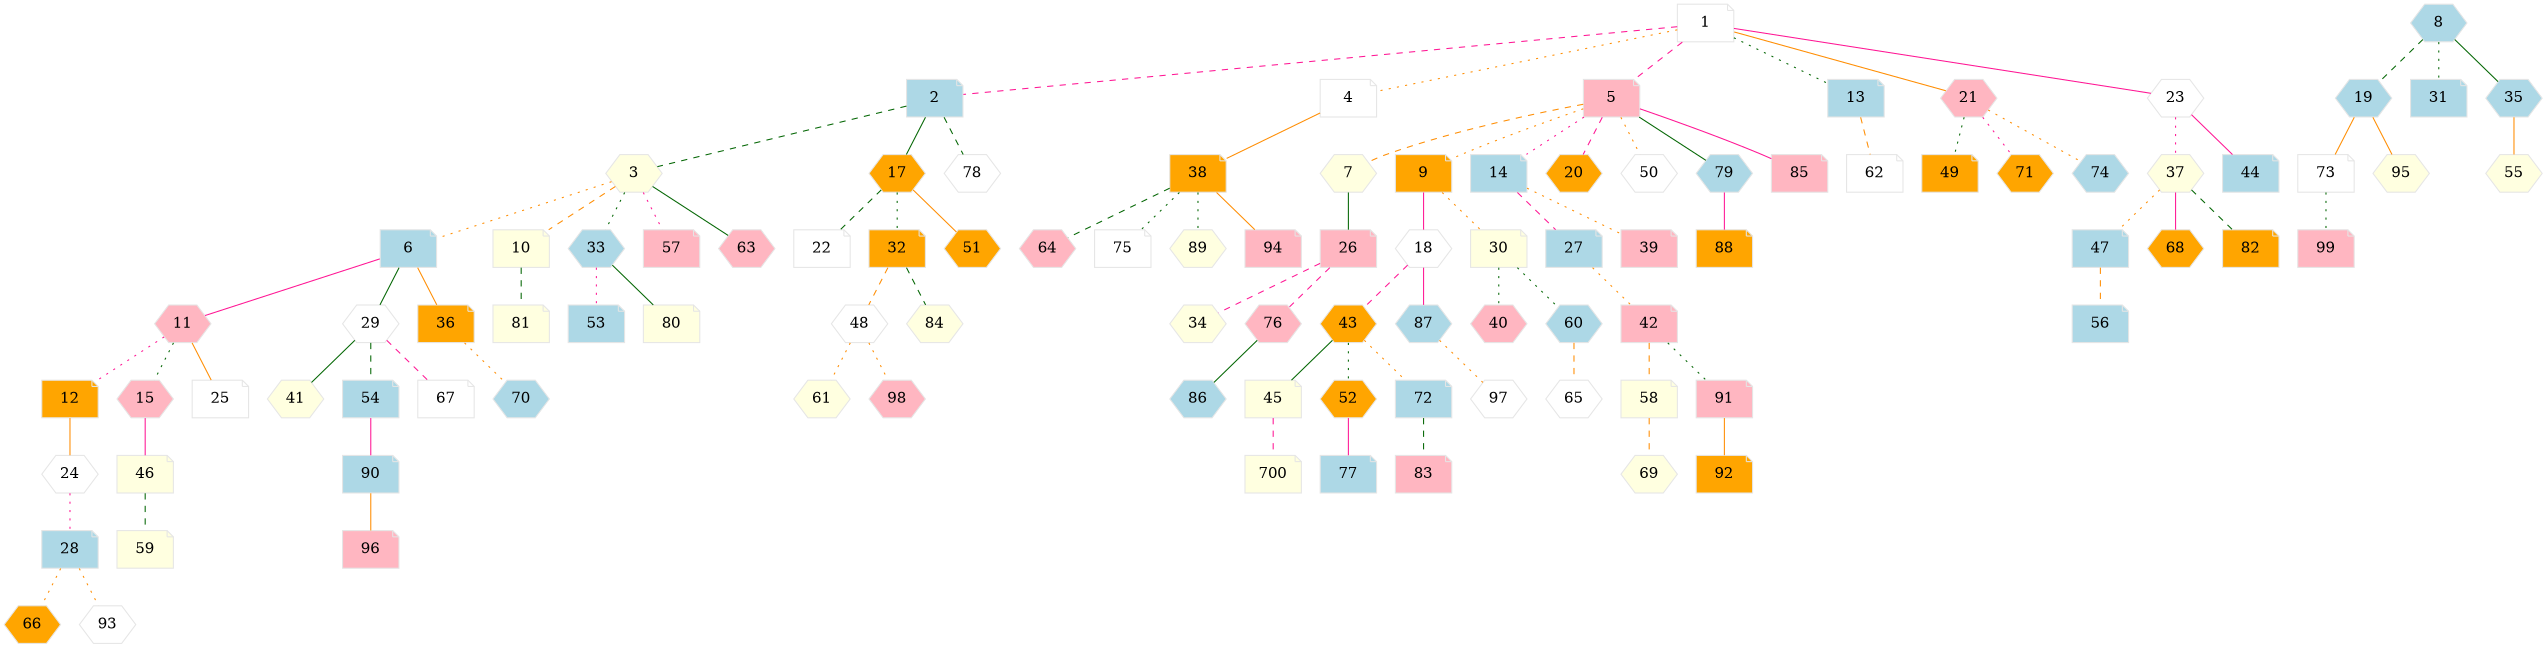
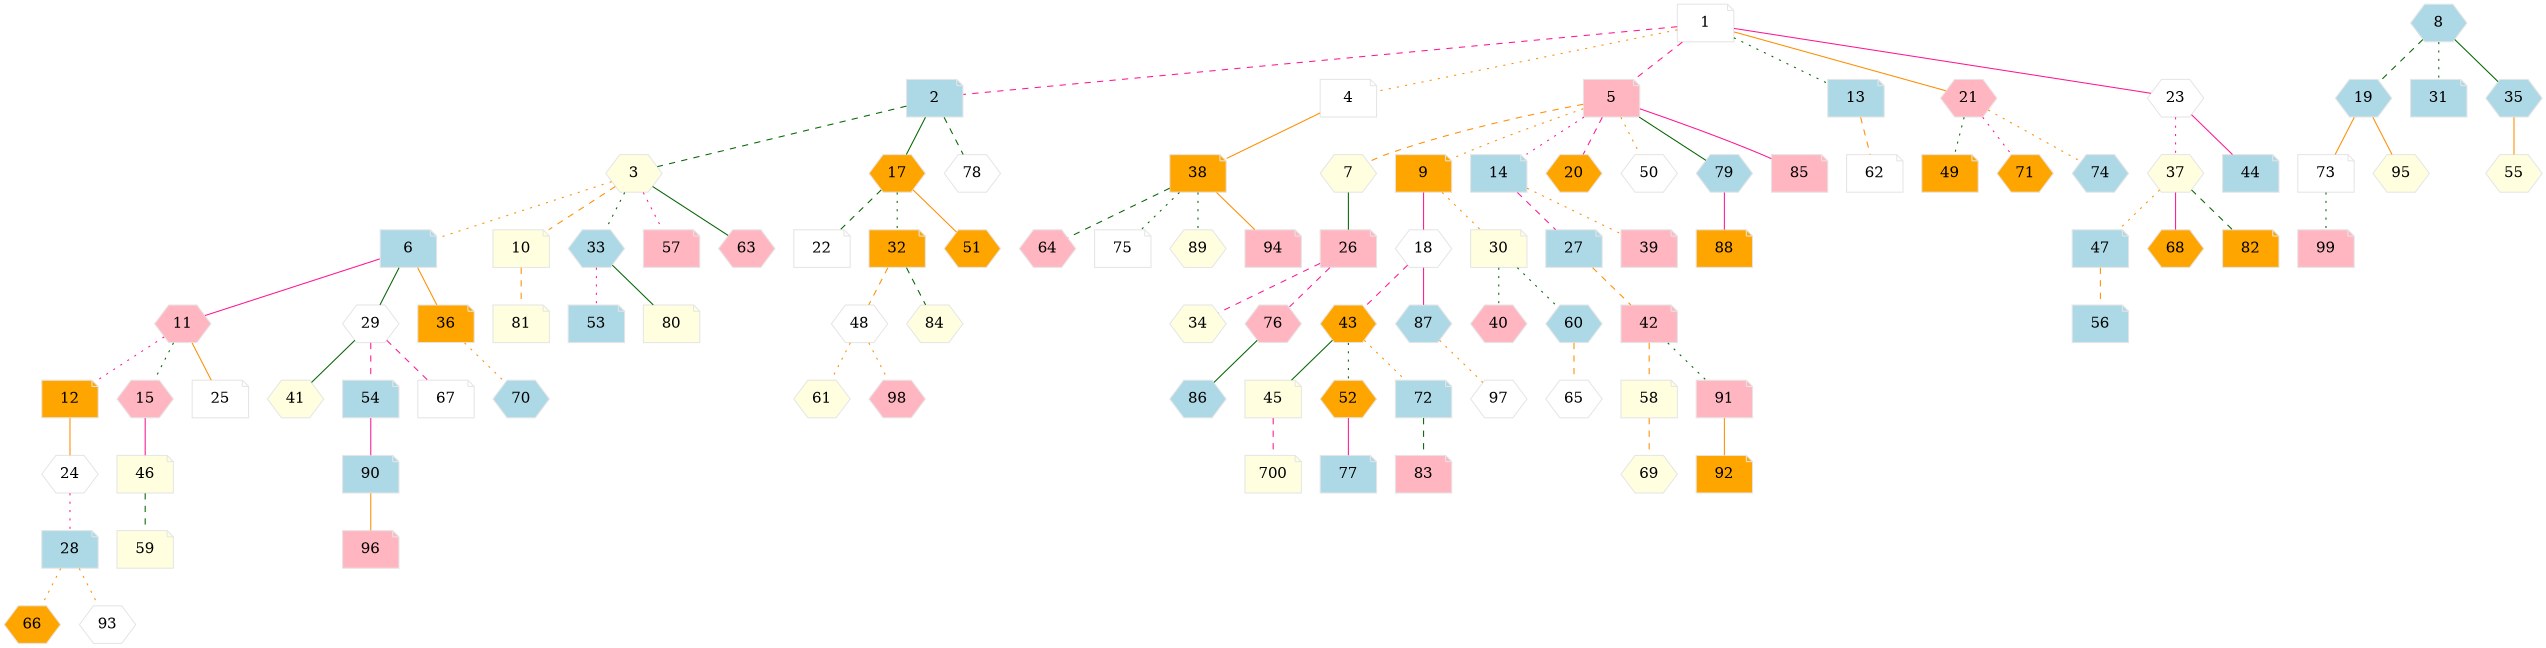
edge "10" -- "81": color darkgreen -> darkorange
edge "27" -- "42": style dotted -> dashed
edge "29" -- "54": color darkgreen -> deeppink
